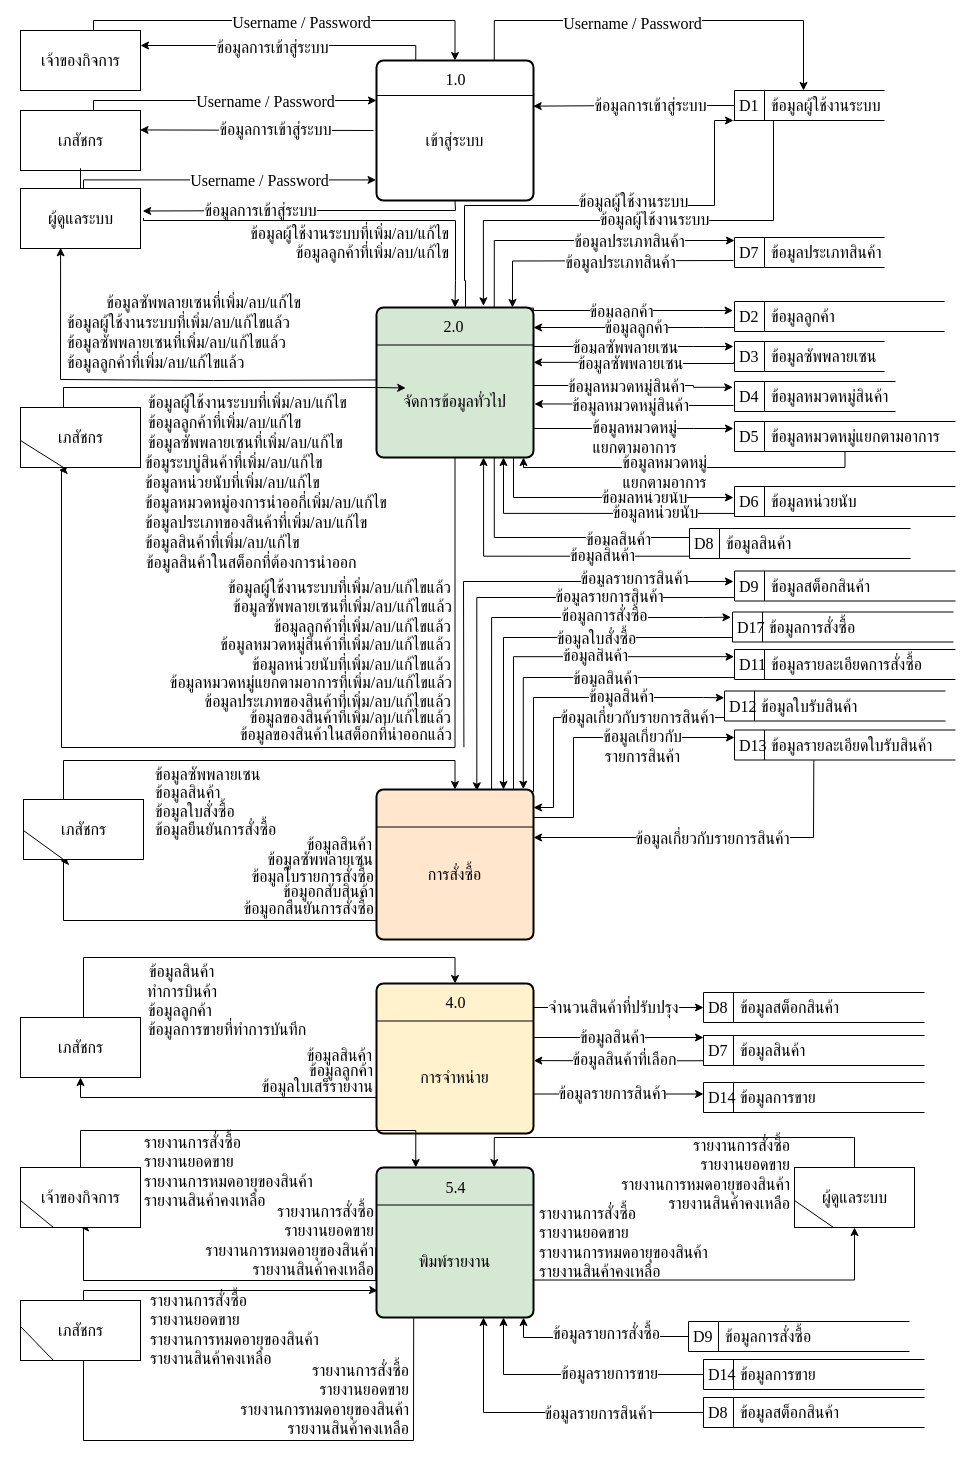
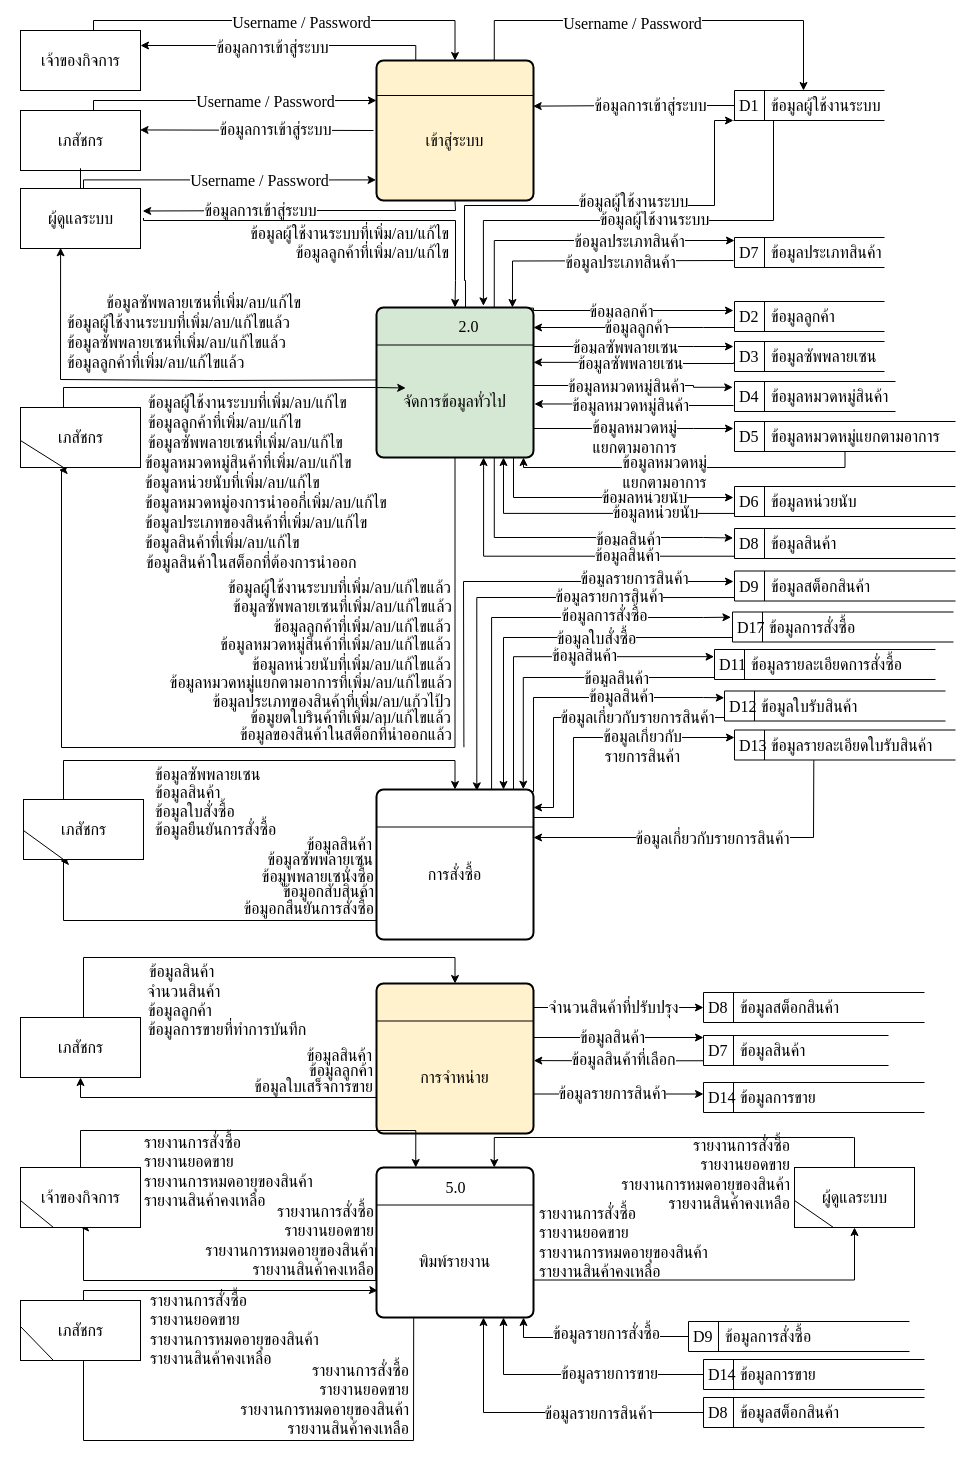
node "1.0": removed
node "เข้าสู่ระบบ": fillcolor #ffffff -> #fff2cc
node "D2 ข้อมูลลูกค้า": size 210x30 -> 150x30
node "2.0": moved (454, 327) -> (469, 327)
node "ข้อมูระบบู่สินค้าที่เพิ่ม/ลบ/แก้ไข": label "ข้อมูระบบู่สินค้าที่เพิ่ม/ลบ/แก้ไข" -> "ข้อมูลหมวดหมู่สินค้าที่เพิ่ม/ลบ/แก้ไข"
node "D8 ข้อมูลสินค้า": moved (800, 544) -> (845, 544)
node "D11 ข้อมูลรายละเอียดการสั่งซื้อ": moved (845, 665) -> (825, 665)
node "ข้อมูลประเภทของสินค้าที่เพิ่ม/ลบ/แก้ไขแล้ว": label "ข้อมูลประเภทของสินค้าที่เพิ่ม/ลบ/แก้ไขแล้ว" -> "ข้อมูลประเภทของสินค้าที่เพิ่ม/ลบ/แก้วไป้ว"
node "ข้อมูลของสินค้าที่เพิ่ม/ลบ/แก้ไขแล้ว": label "ข้อมูลของสินค้าที่เพิ่ม/ลบ/แก้ไขแล้ว" -> "ข้อมูยดใบรินค้าที่เพิ่ม/ลบ/แก้ไขแล้ว"
node "การสั่งซื้อ": fillcolor #ffe6cc -> #ffffff
node "ข้อมูลใบรายการสั่งซื้อ": label "ข้อมูลใบรายการสั่งซื้อ" -> "ข้อมูพพลายเซนั่งซื้อ"
node "ทำการบินค้า": label "ทำการบินค้า" -> "จำนวนสินค้า"
node "4.0": removed
node "D7 ข้อมูลสินค้า": size 221x30 -> 185x30
node "ข้อมูลใบเสร็รายงาน": label "ข้อมูลใบเสร็รายงาน" -> "ข้อมูลใบเสร็จการขาย"
node "5.4": label "5.4" -> "5.0"
node "พิมพ์รายงาน": fillcolor #d5e8d4 -> #ffffff
